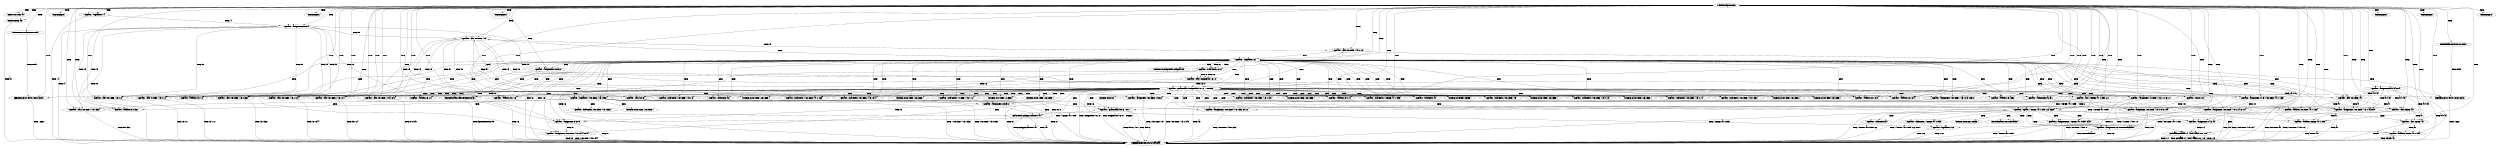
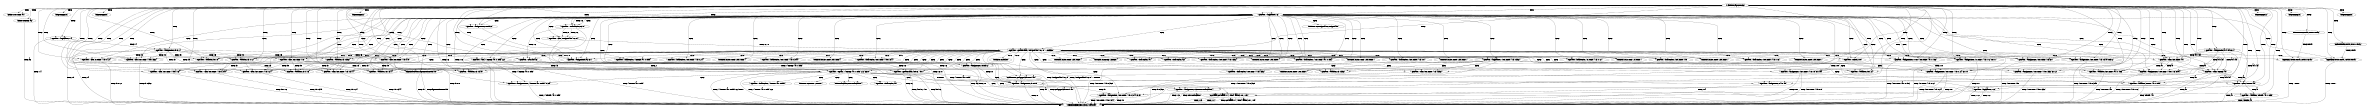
edge "(<operator>.cast,(_QWORD *)(v5 + 16))" -> "(<operator>.logicalNot,!v6)": reversed
edge "(<operator>.greaterThan,(unsigned int)(v6 - 8) > 0xFFB0)" -> "(<operator>.addition,v5 + 24)": removed, label "CDG:"
edge "(<operator>.equals,(*((_BYTE *)a1 + 895) & 2) == 0)" -> "(<operator>.assignment,v14 = *a1)": label "CDG: " -> "DWORD: "
